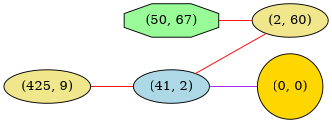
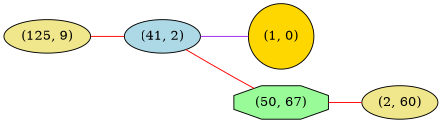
edge "(2, 60)" -- "(41, 2)": now "(50, 67)" -- "(41, 2)"
node "(425, 9)": label "(425, 9)" -> "(125, 9)"
node "(0, 0)": label "(0, 0)" -> "(1, 0)"
